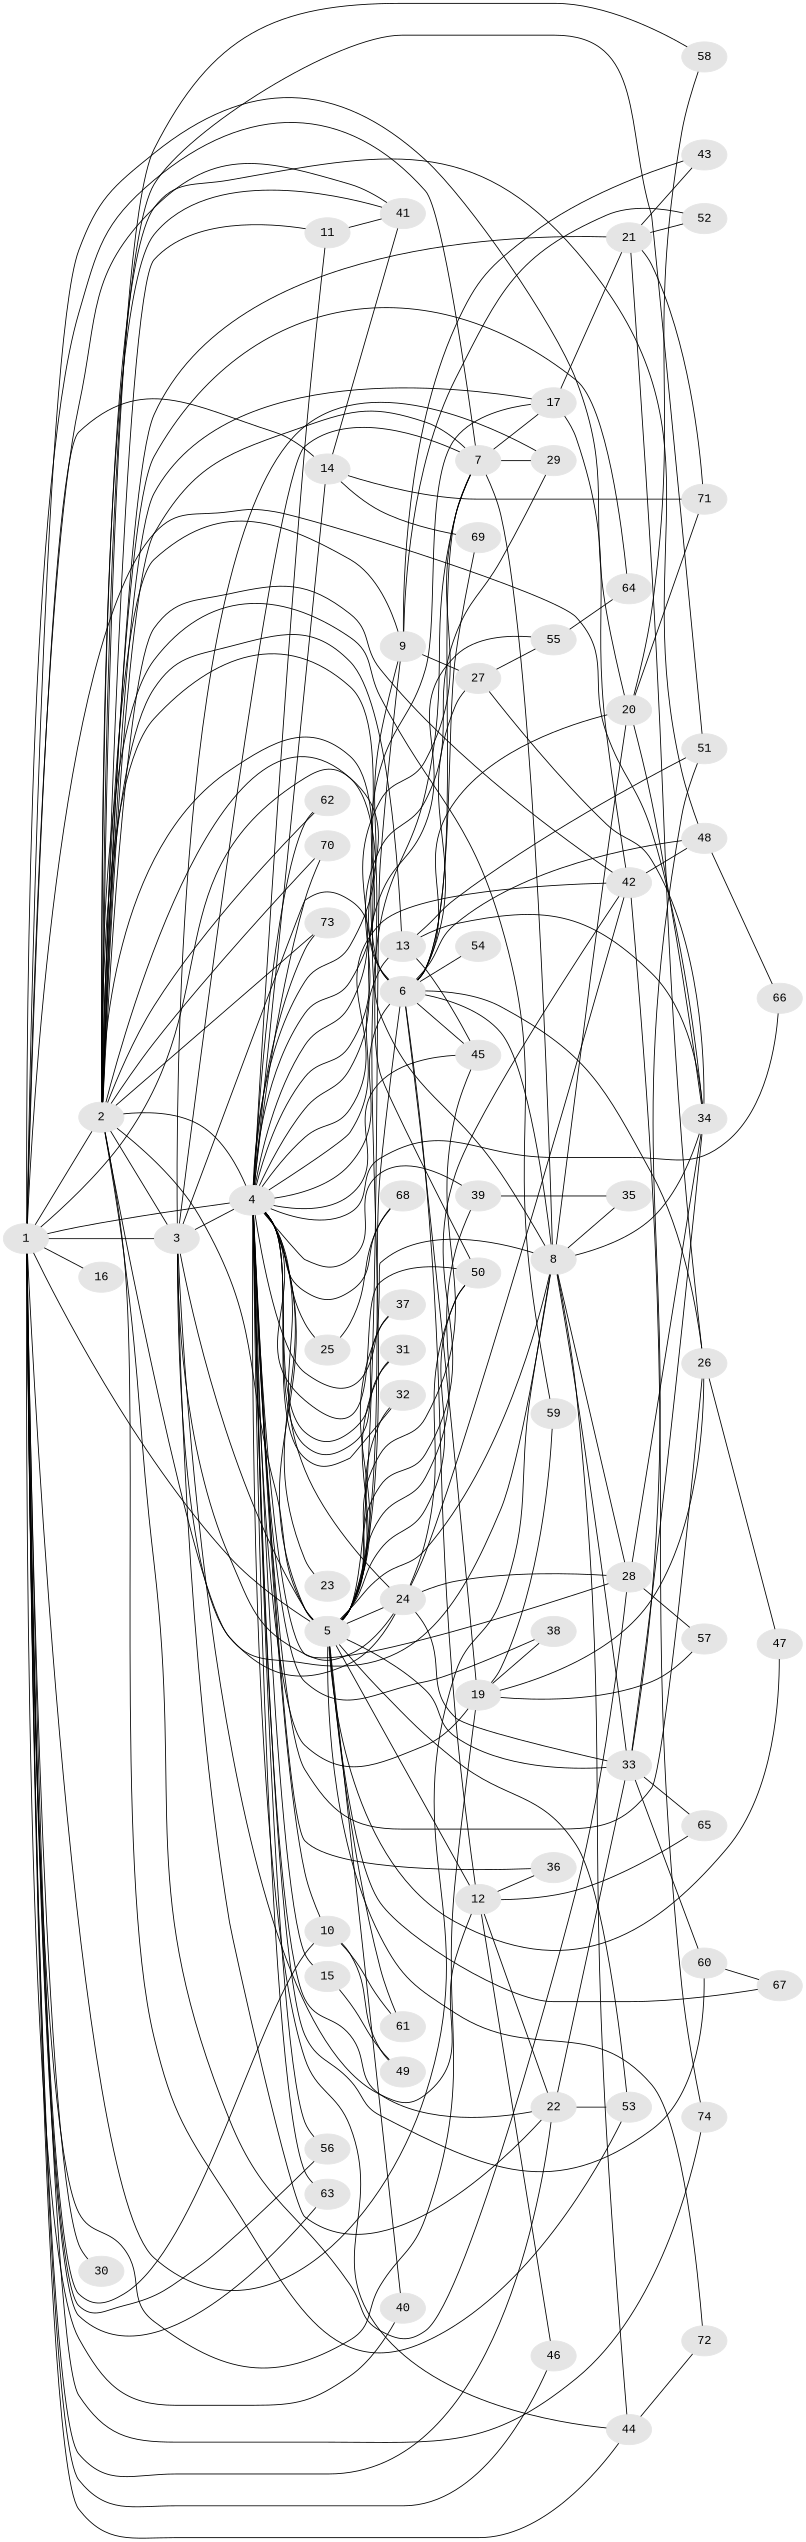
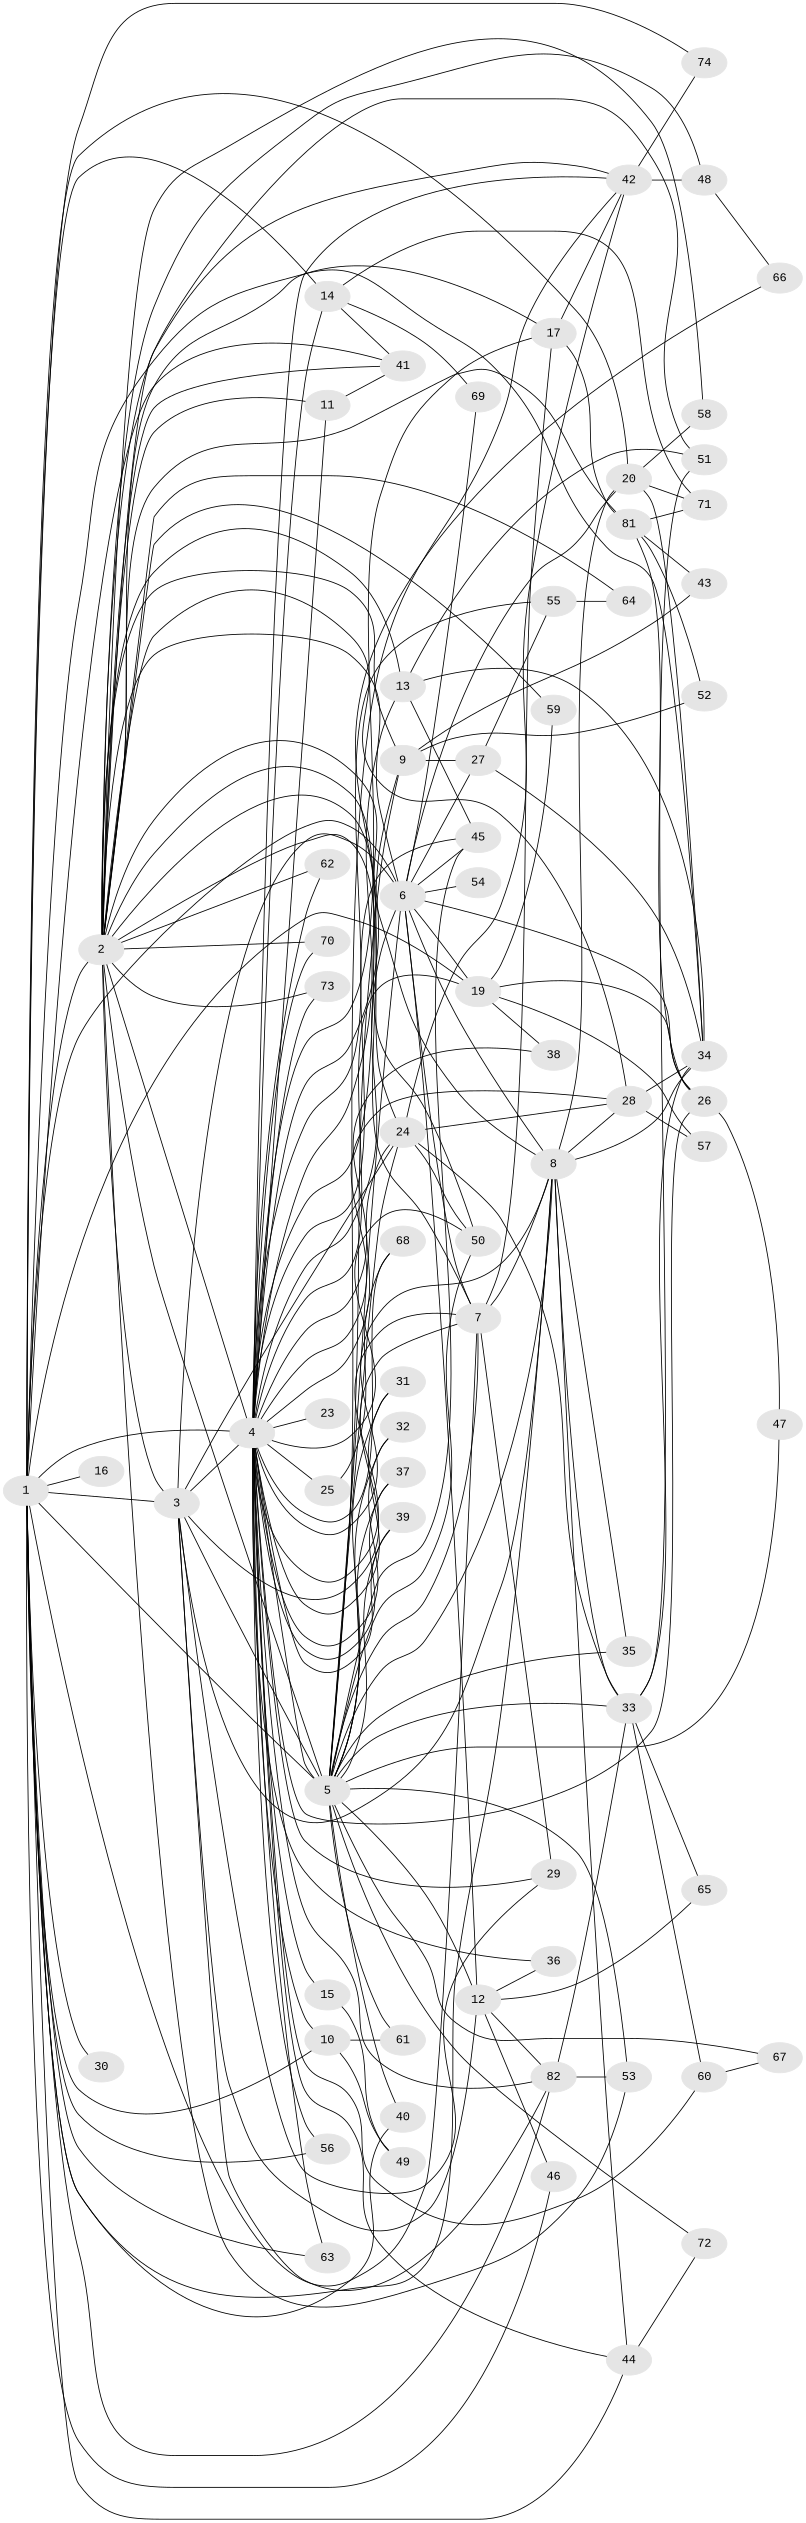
node "21": label "21" -> "81"
edge "48" -- "6": removed
edge "39" -- "35": now "5" -- "35"
node "22": label "22" -> "82"
